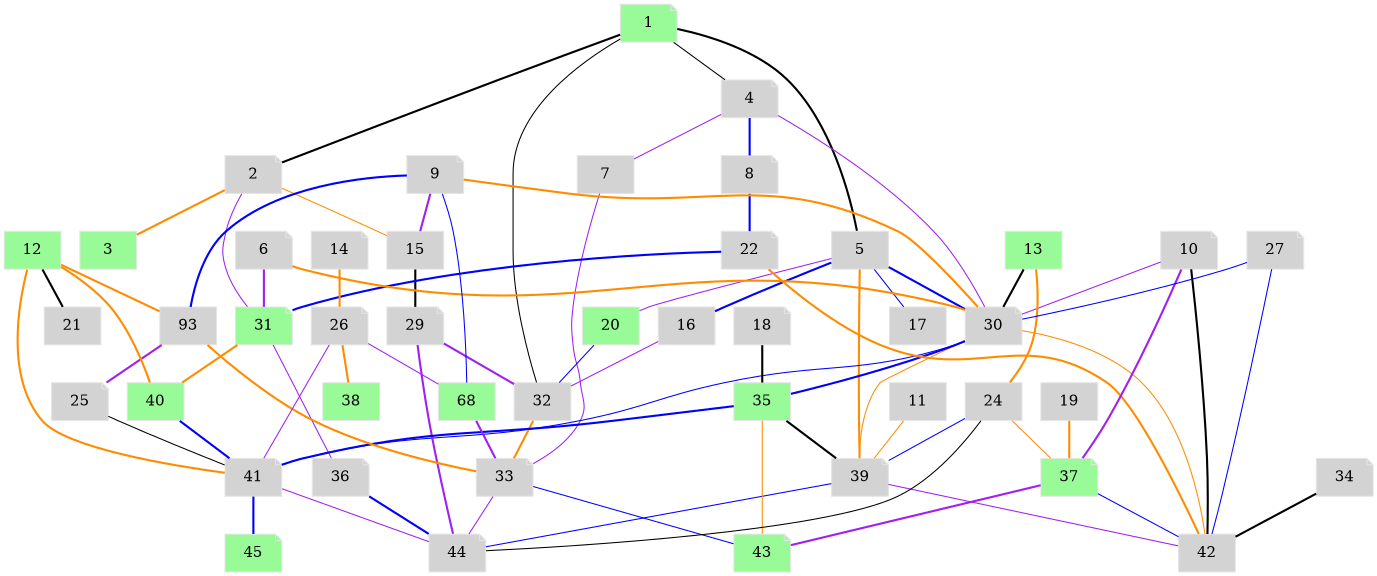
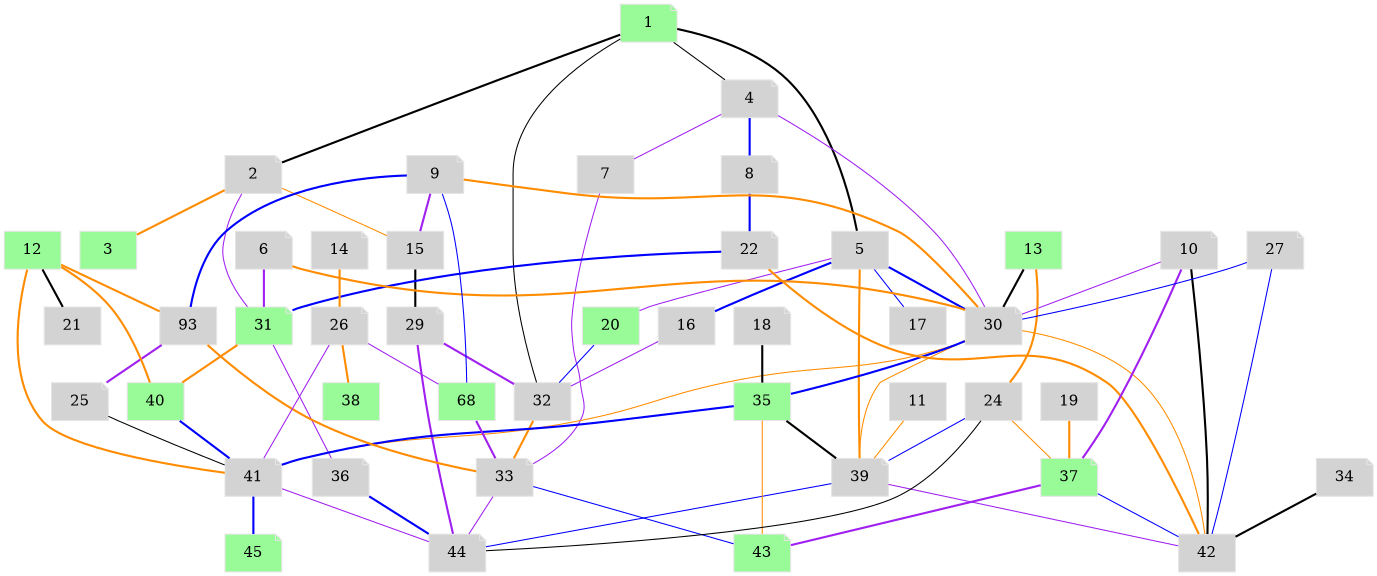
edge "30" -- "41": color blue -> darkorange
